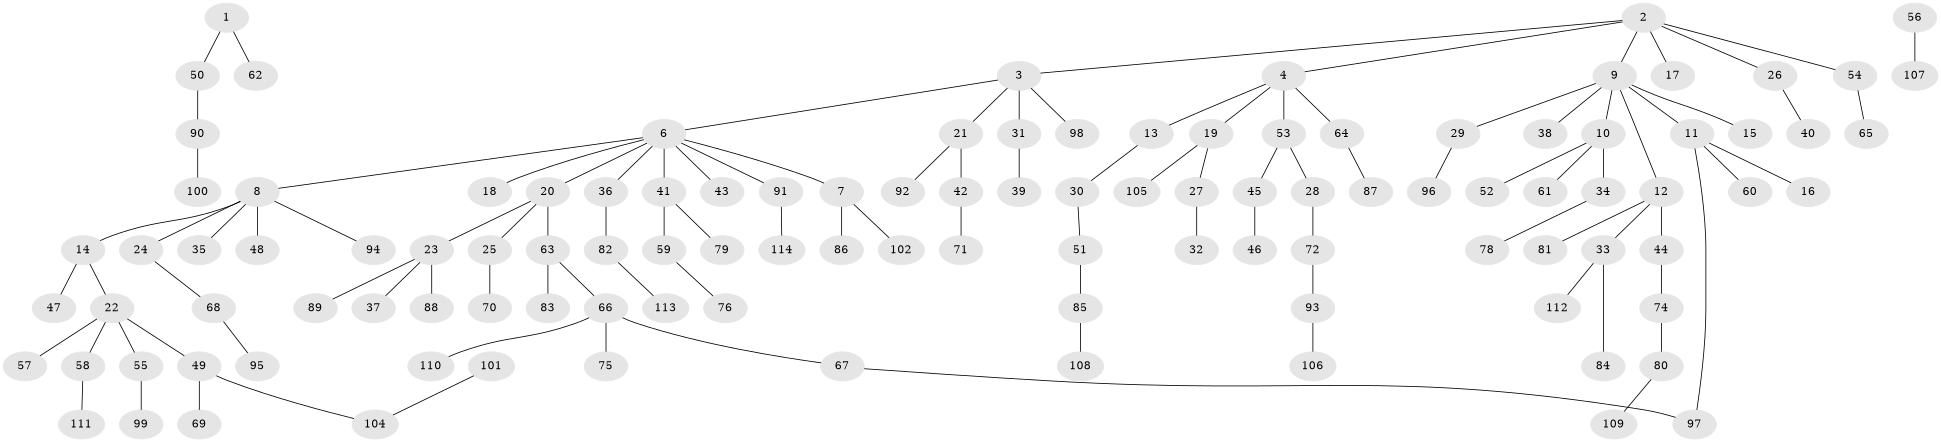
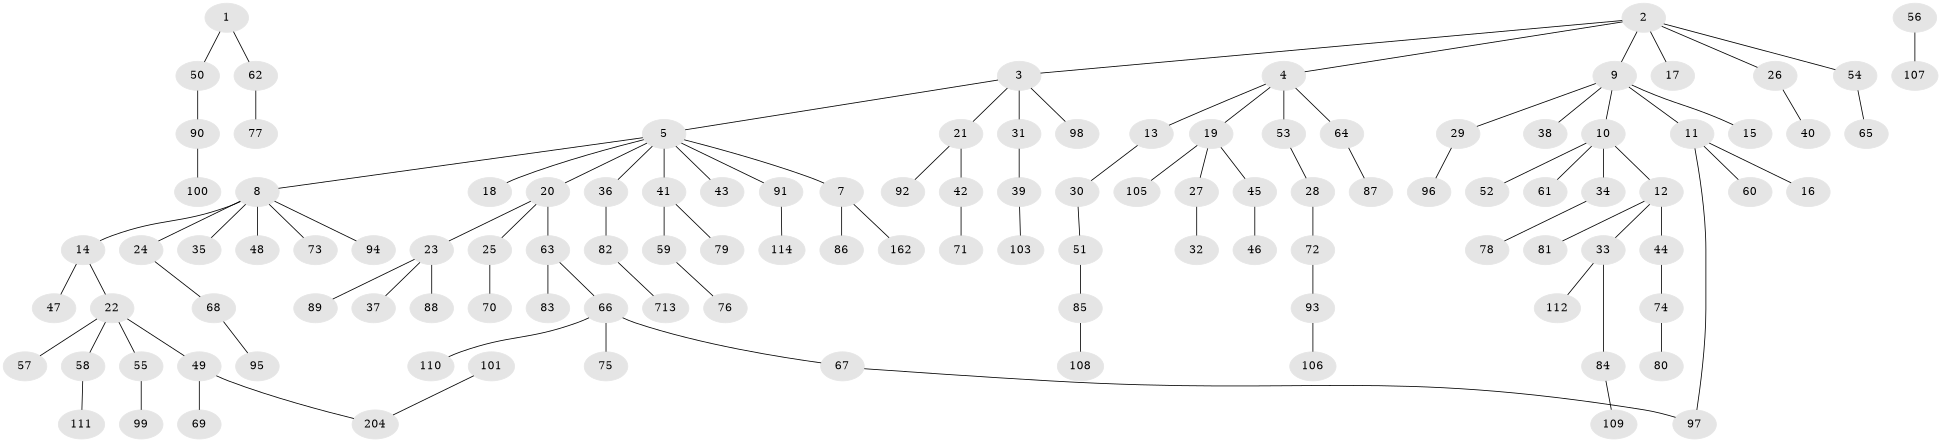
node "77": added
node "6": label "6" -> "5"
edge "9" -- "12": now "10" -- "12"
edge "53" -- "45": now "19" -- "45"
node "73": added
node "102": label "102" -> "162"
node "103": added
node "113": label "113" -> "713"
edge "80" -- "109": now "84" -- "109"
node "104": label "104" -> "204"
